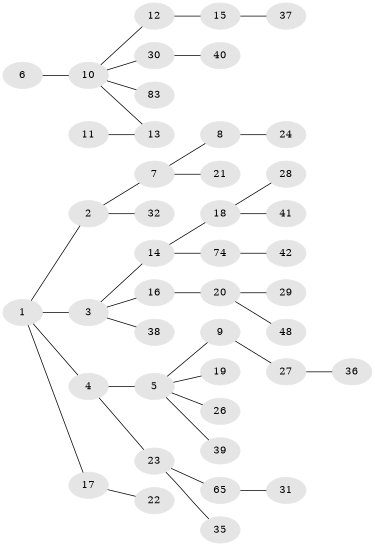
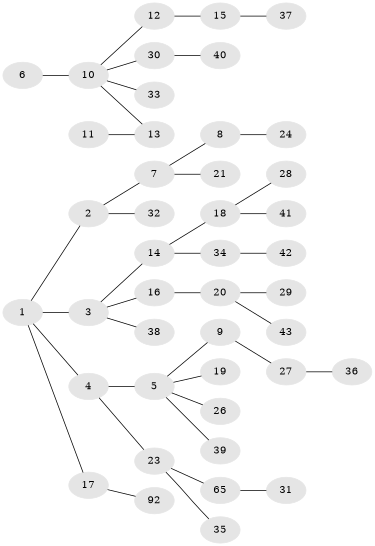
node "83": label "83" -> "33"
node "74": label "74" -> "34"
node "48": label "48" -> "43"
node "22": label "22" -> "92"
